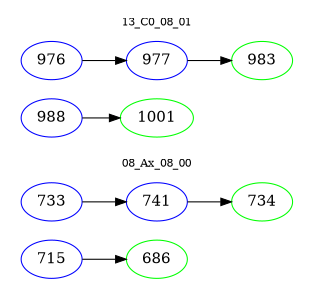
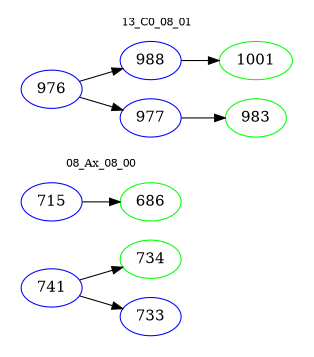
edge "976" -> "988": added
edge "733" -> "741": reversed
